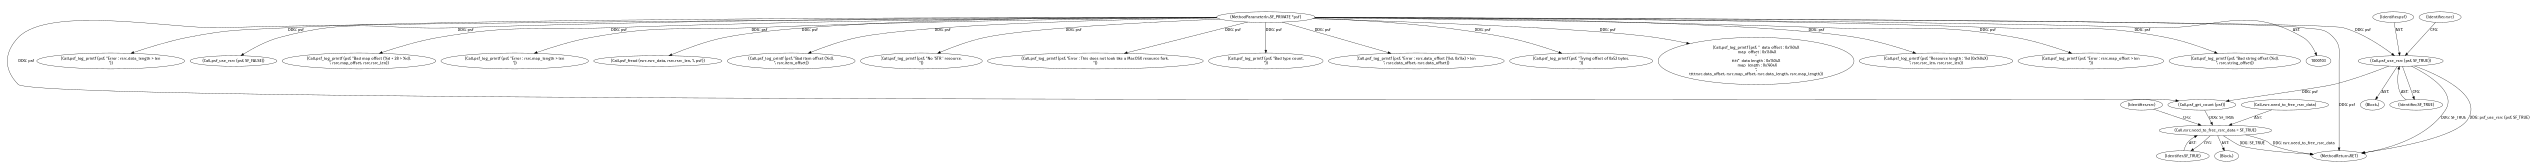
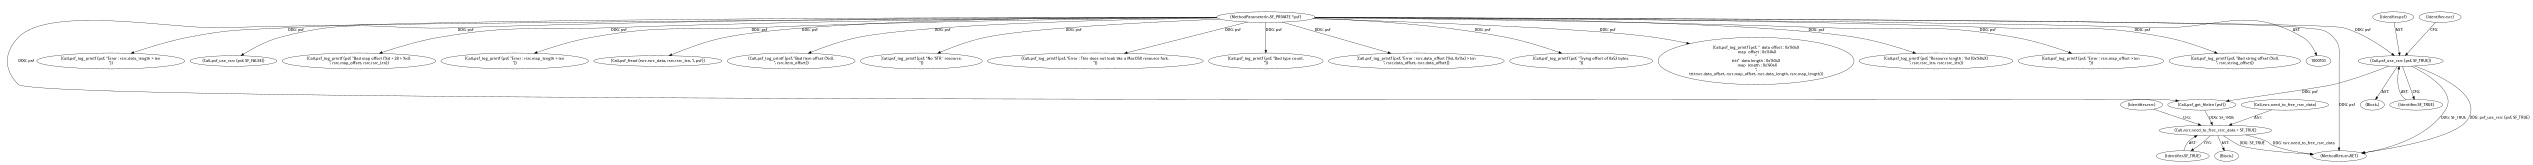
node "(Call,psf_get_count (psf))": label "(Call,psf_get_count (psf))" -> "(Call,psf_get_filelen (psf))"
